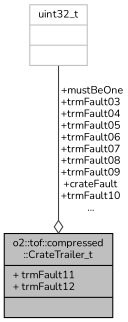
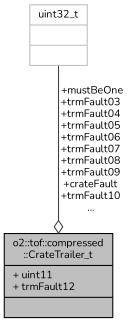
node "o2::tof::compressed": text "+ trmFault11" -> "+ uint11"
